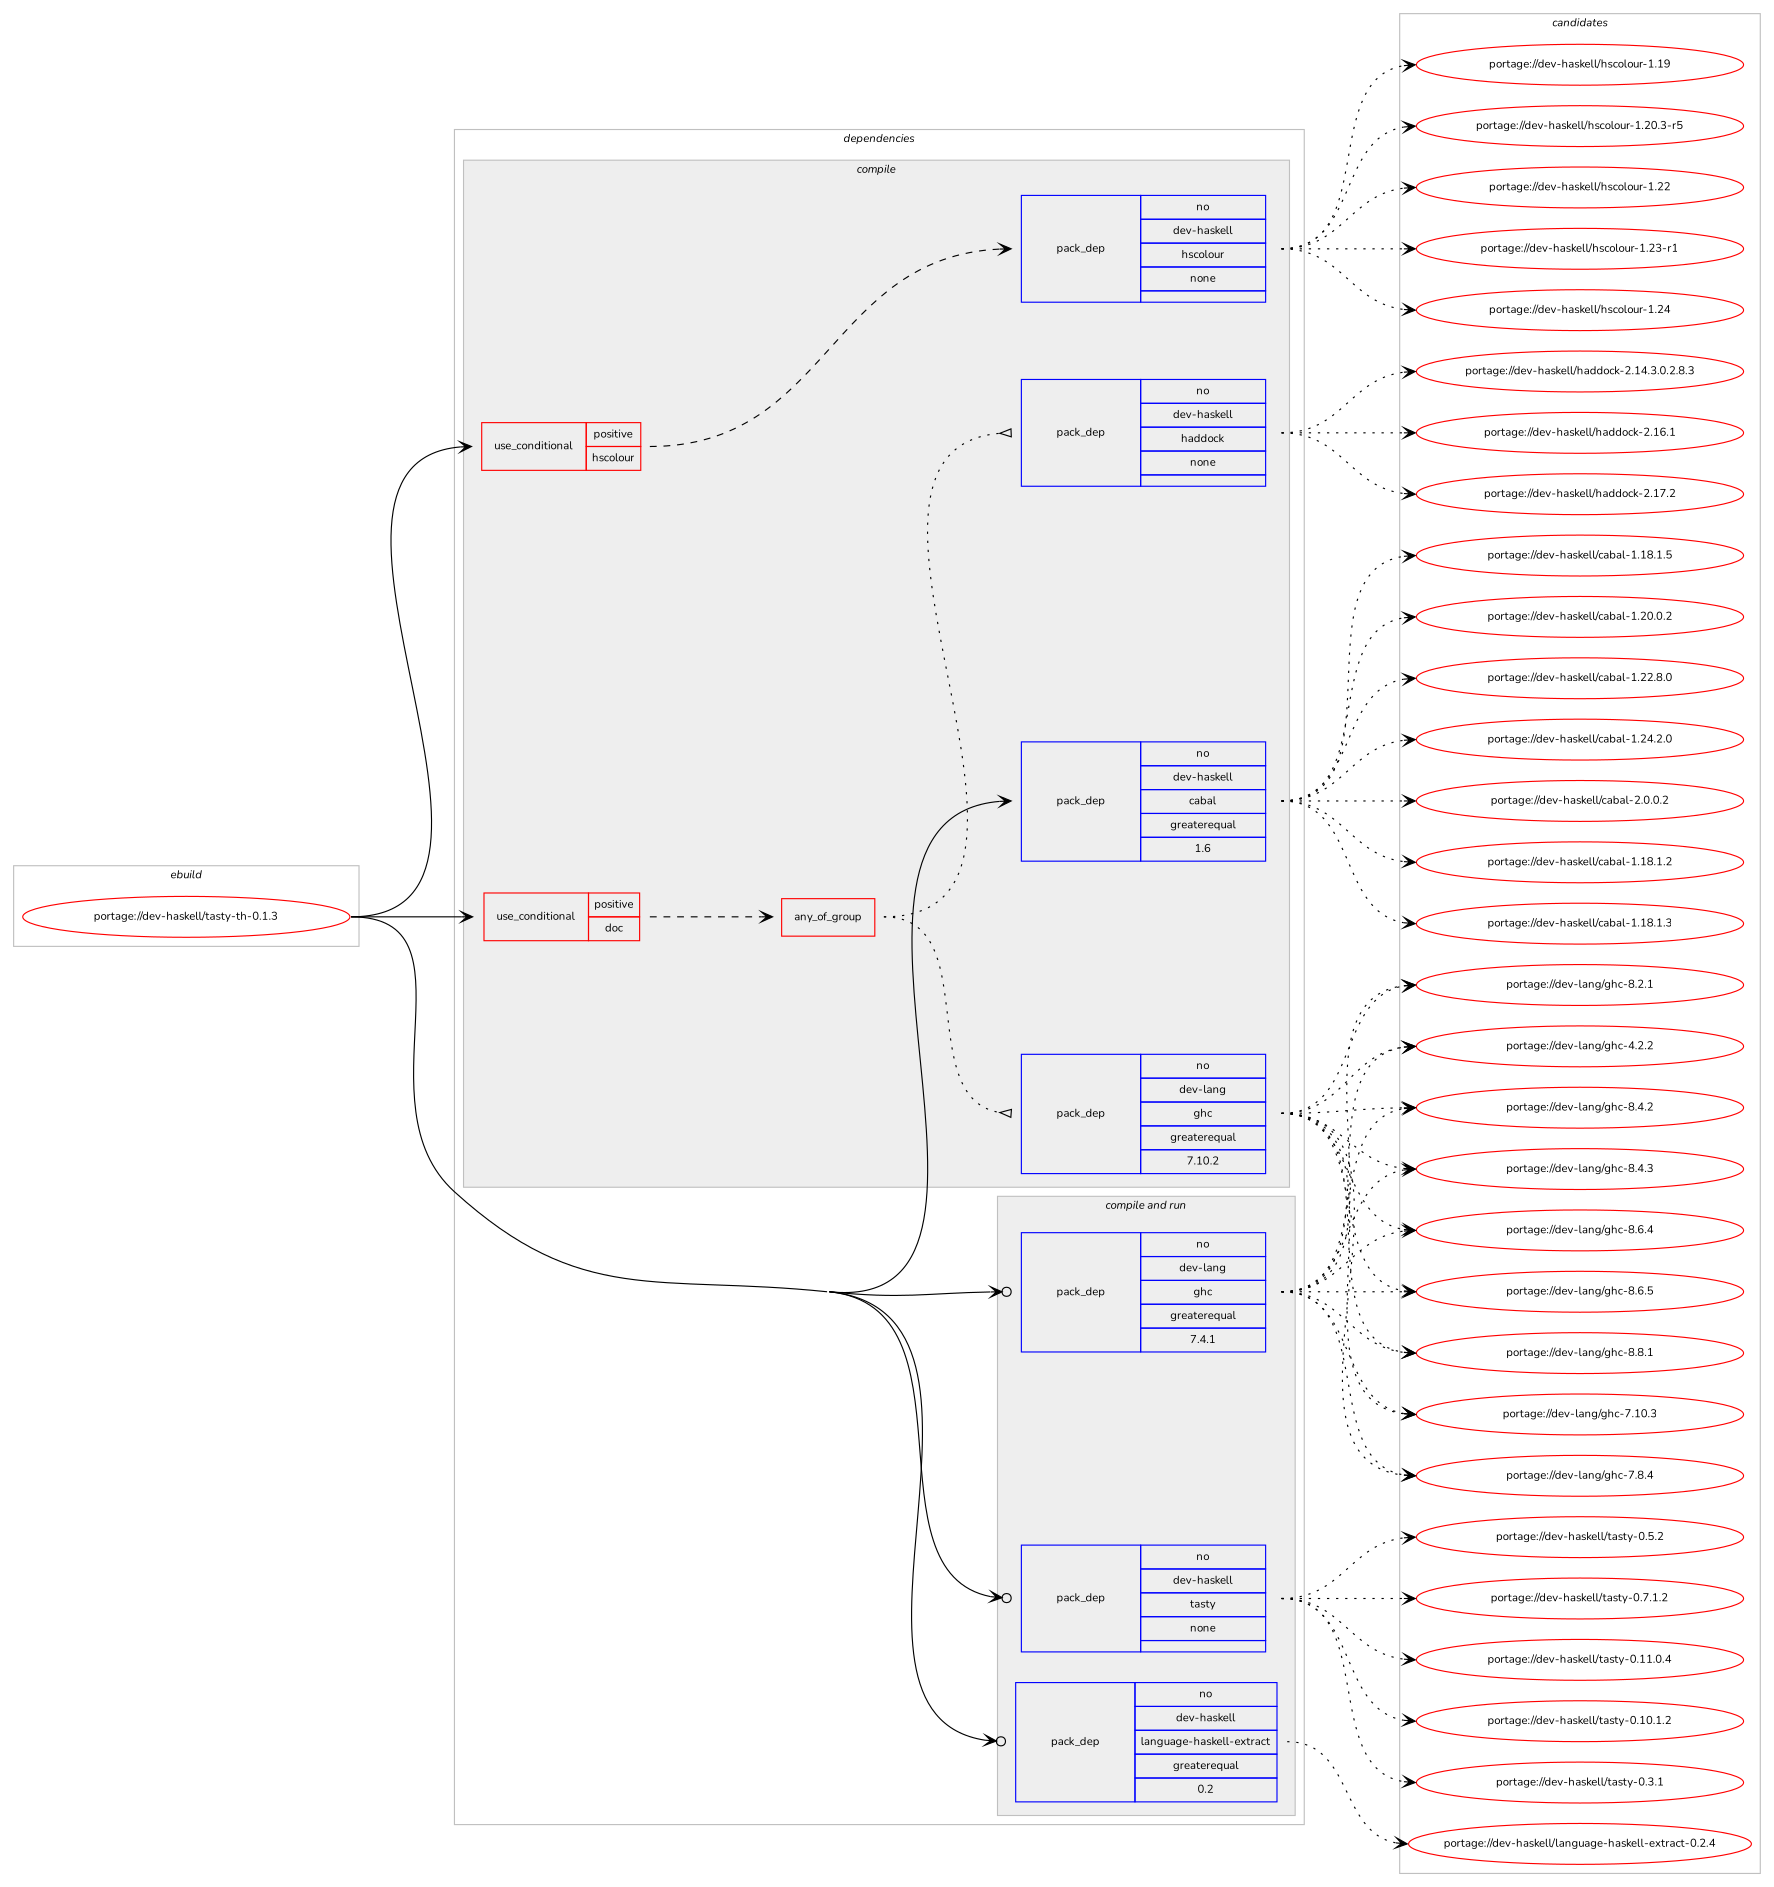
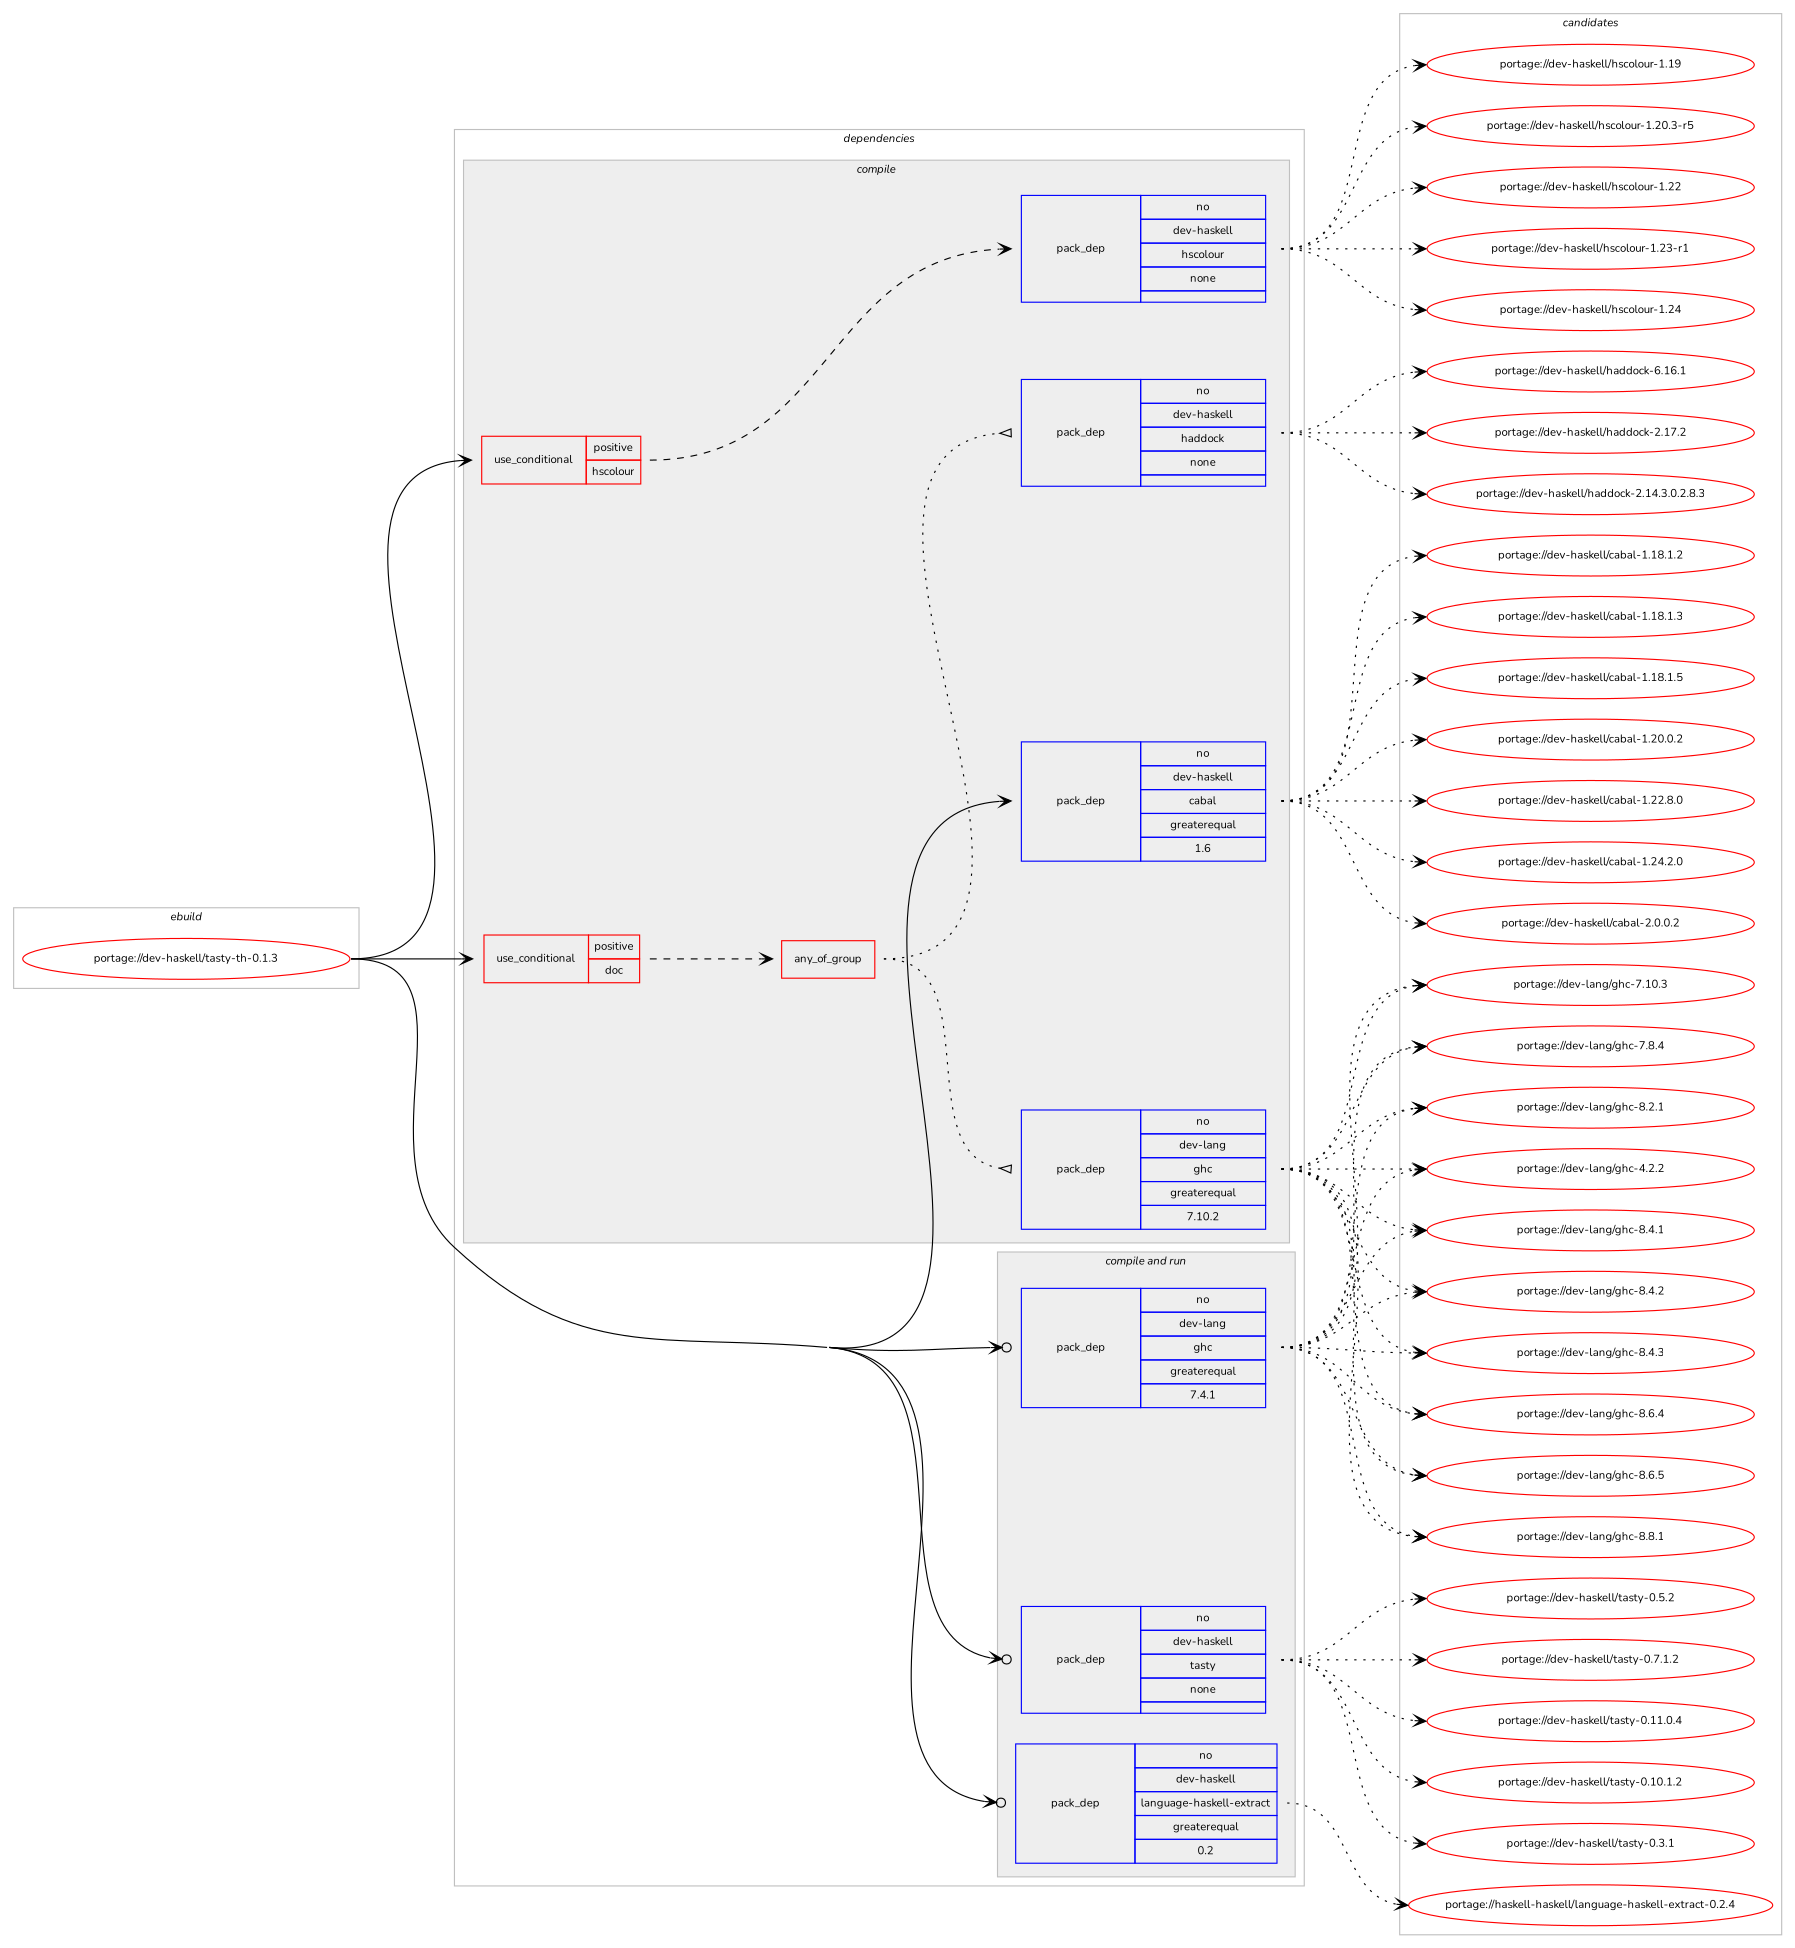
node "portage://dev-haskell/haddock-2.16.1": label "portage://dev-haskell/haddock-2.16.1" -> "portage://dev-haskell/haddock-6.16.1"
node "portage://dev-lang/ghc-8.4.1": added
node "portage://dev-haskell/language-haskell-extract-0.2.4": label "portage://dev-haskell/language-haskell-extract-0.2.4" -> "portage://haskell-haskell/language-haskell-extract-0.2.4"
